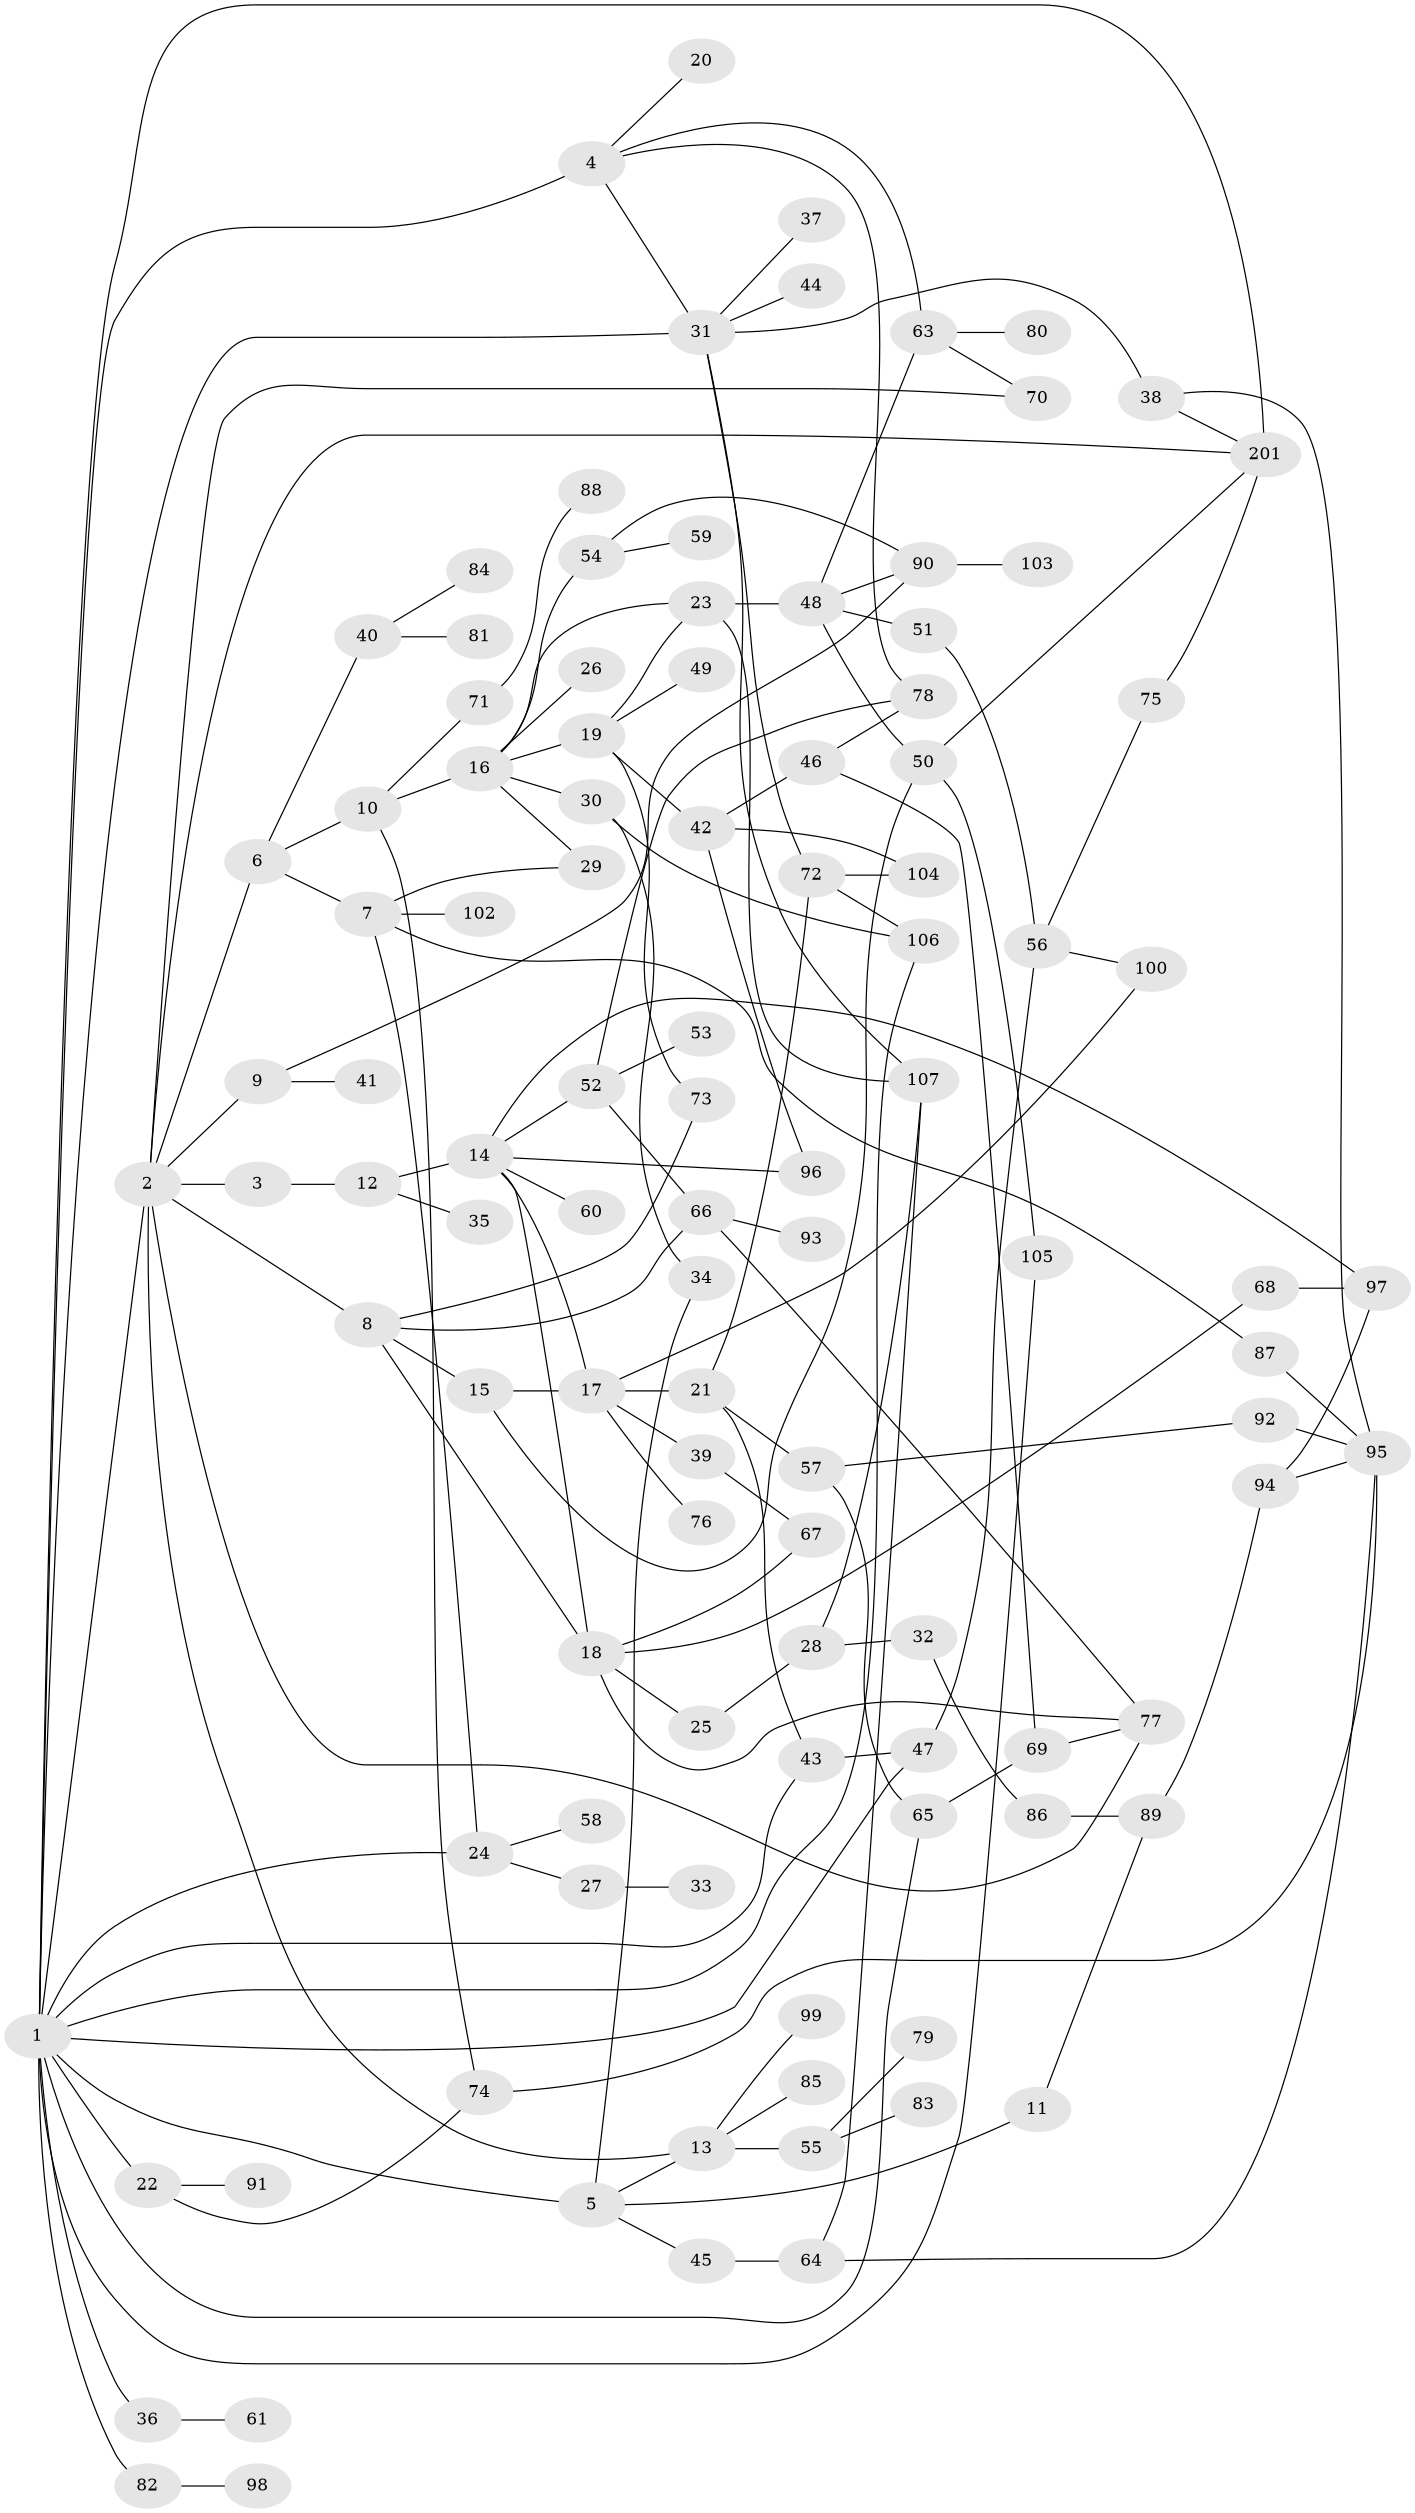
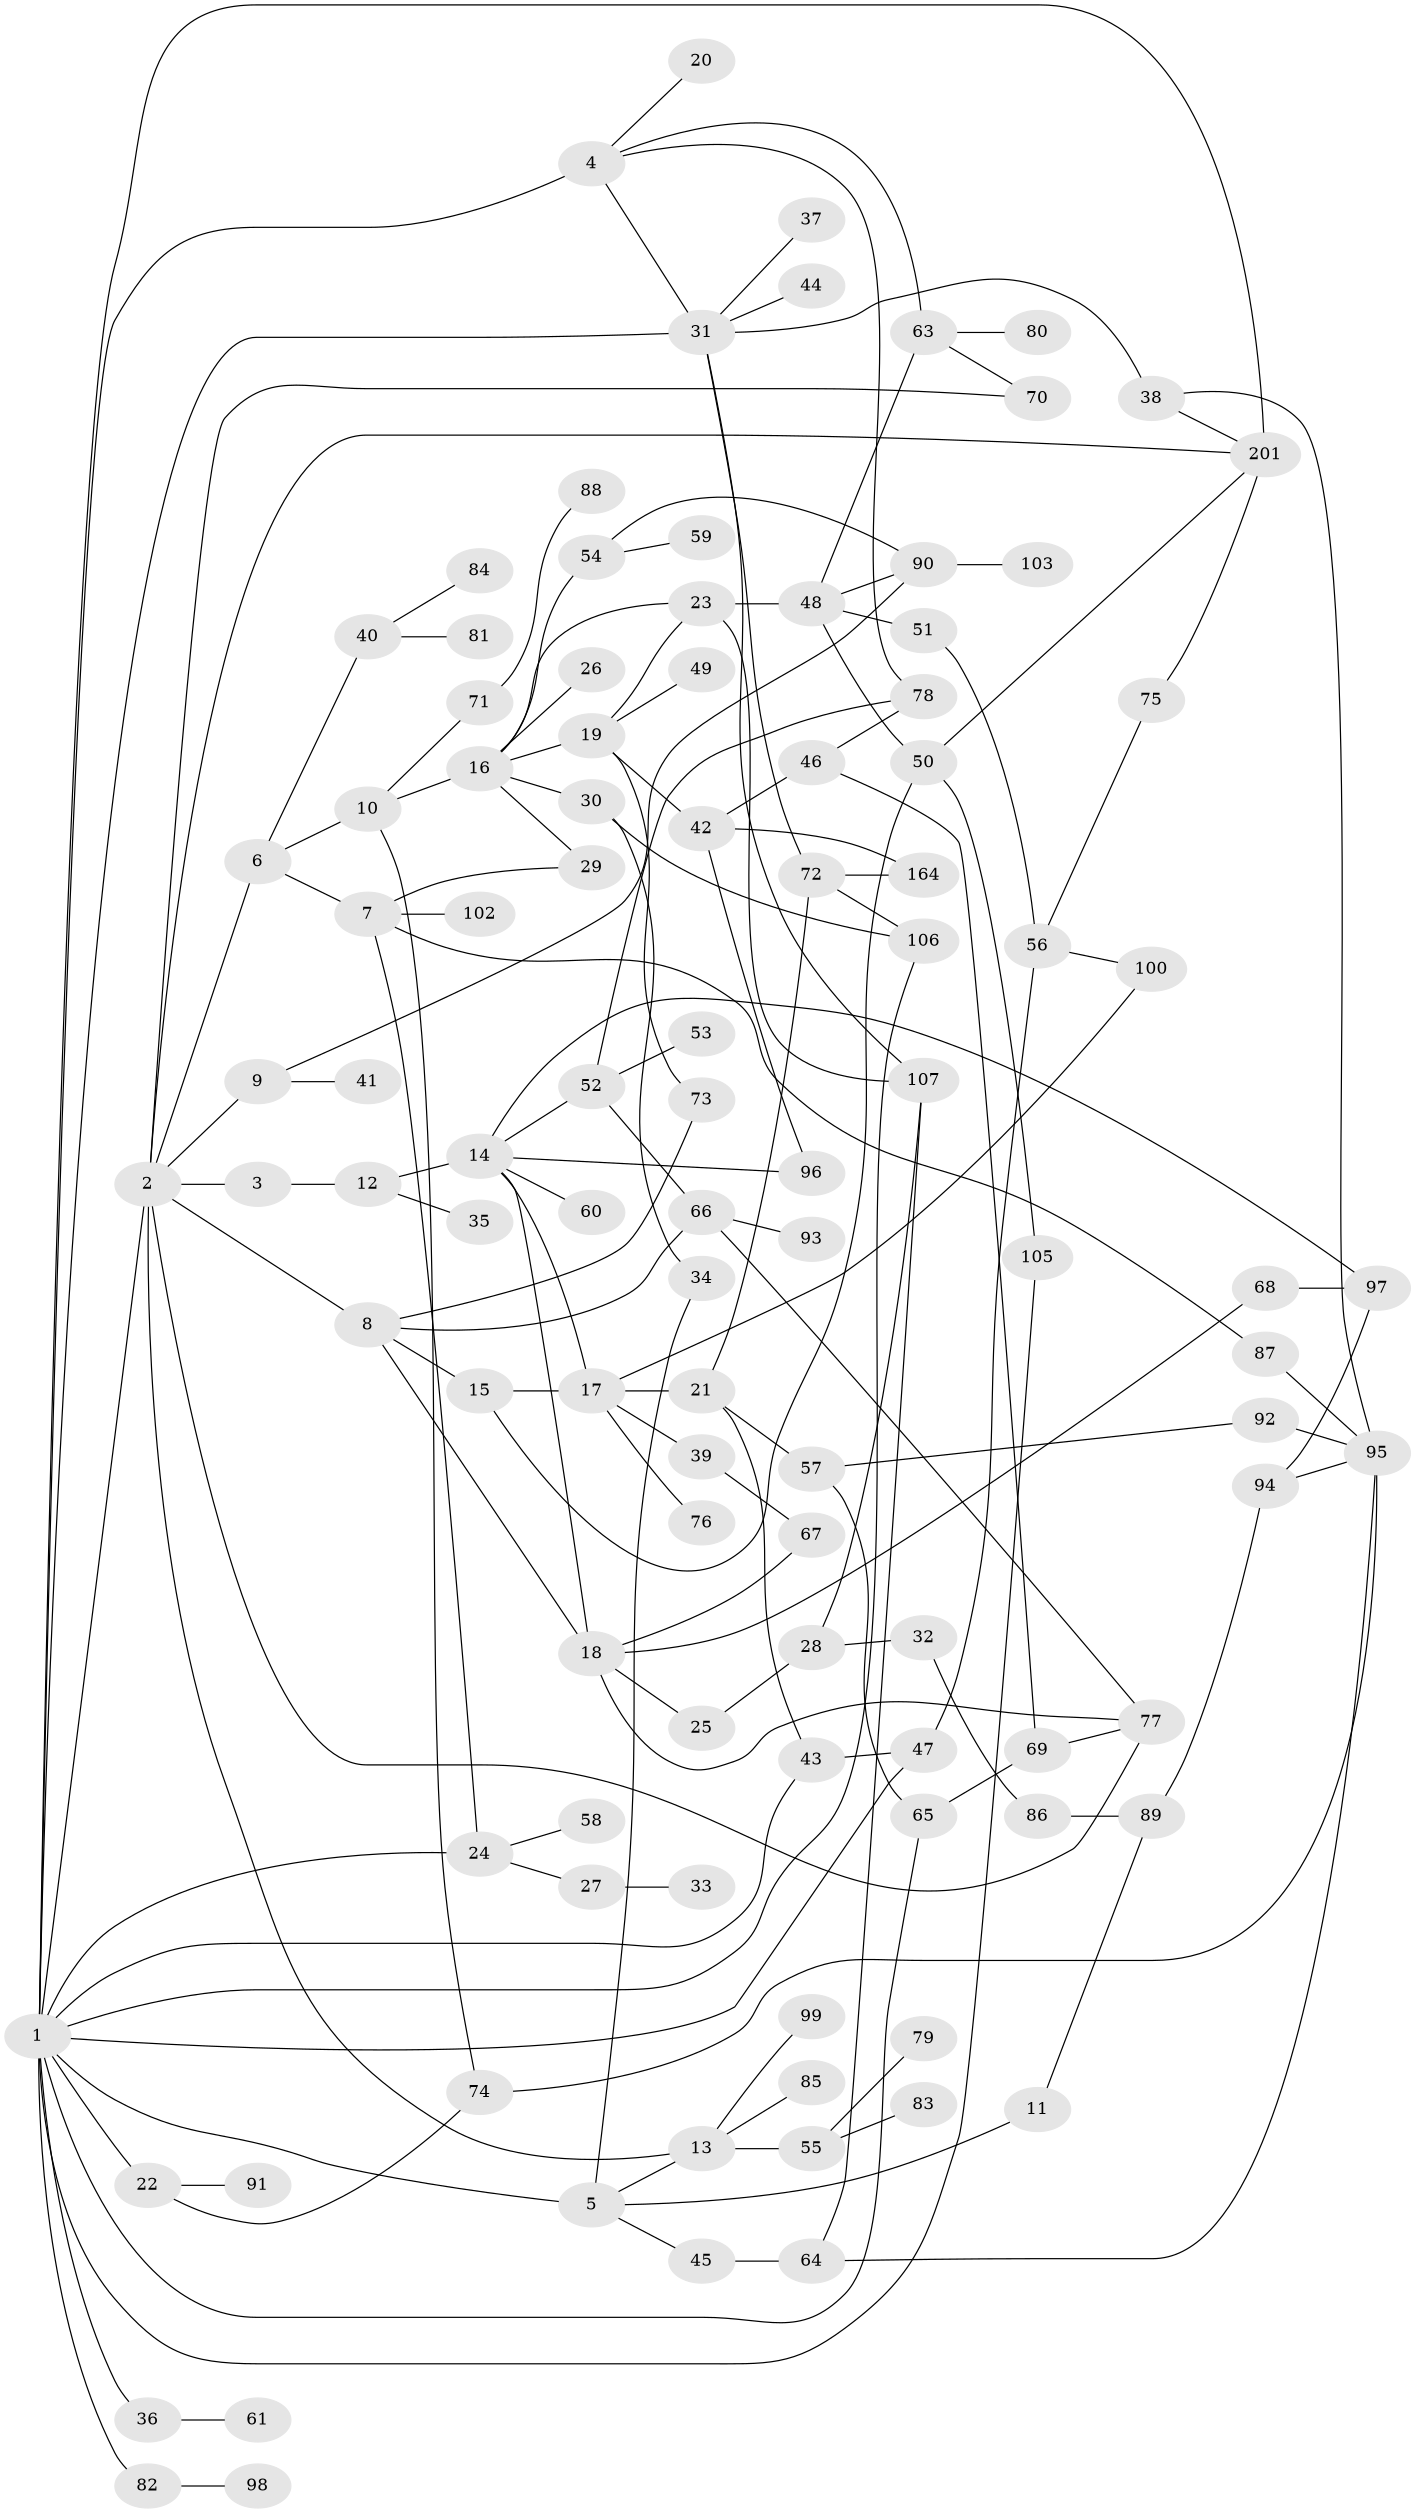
node "104": label "104" -> "164"
